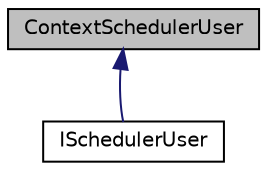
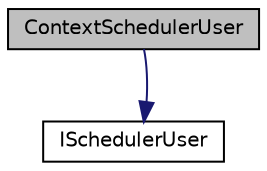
edge "ISchedulerUser" -> "ContextSchedulerUser": reversed
